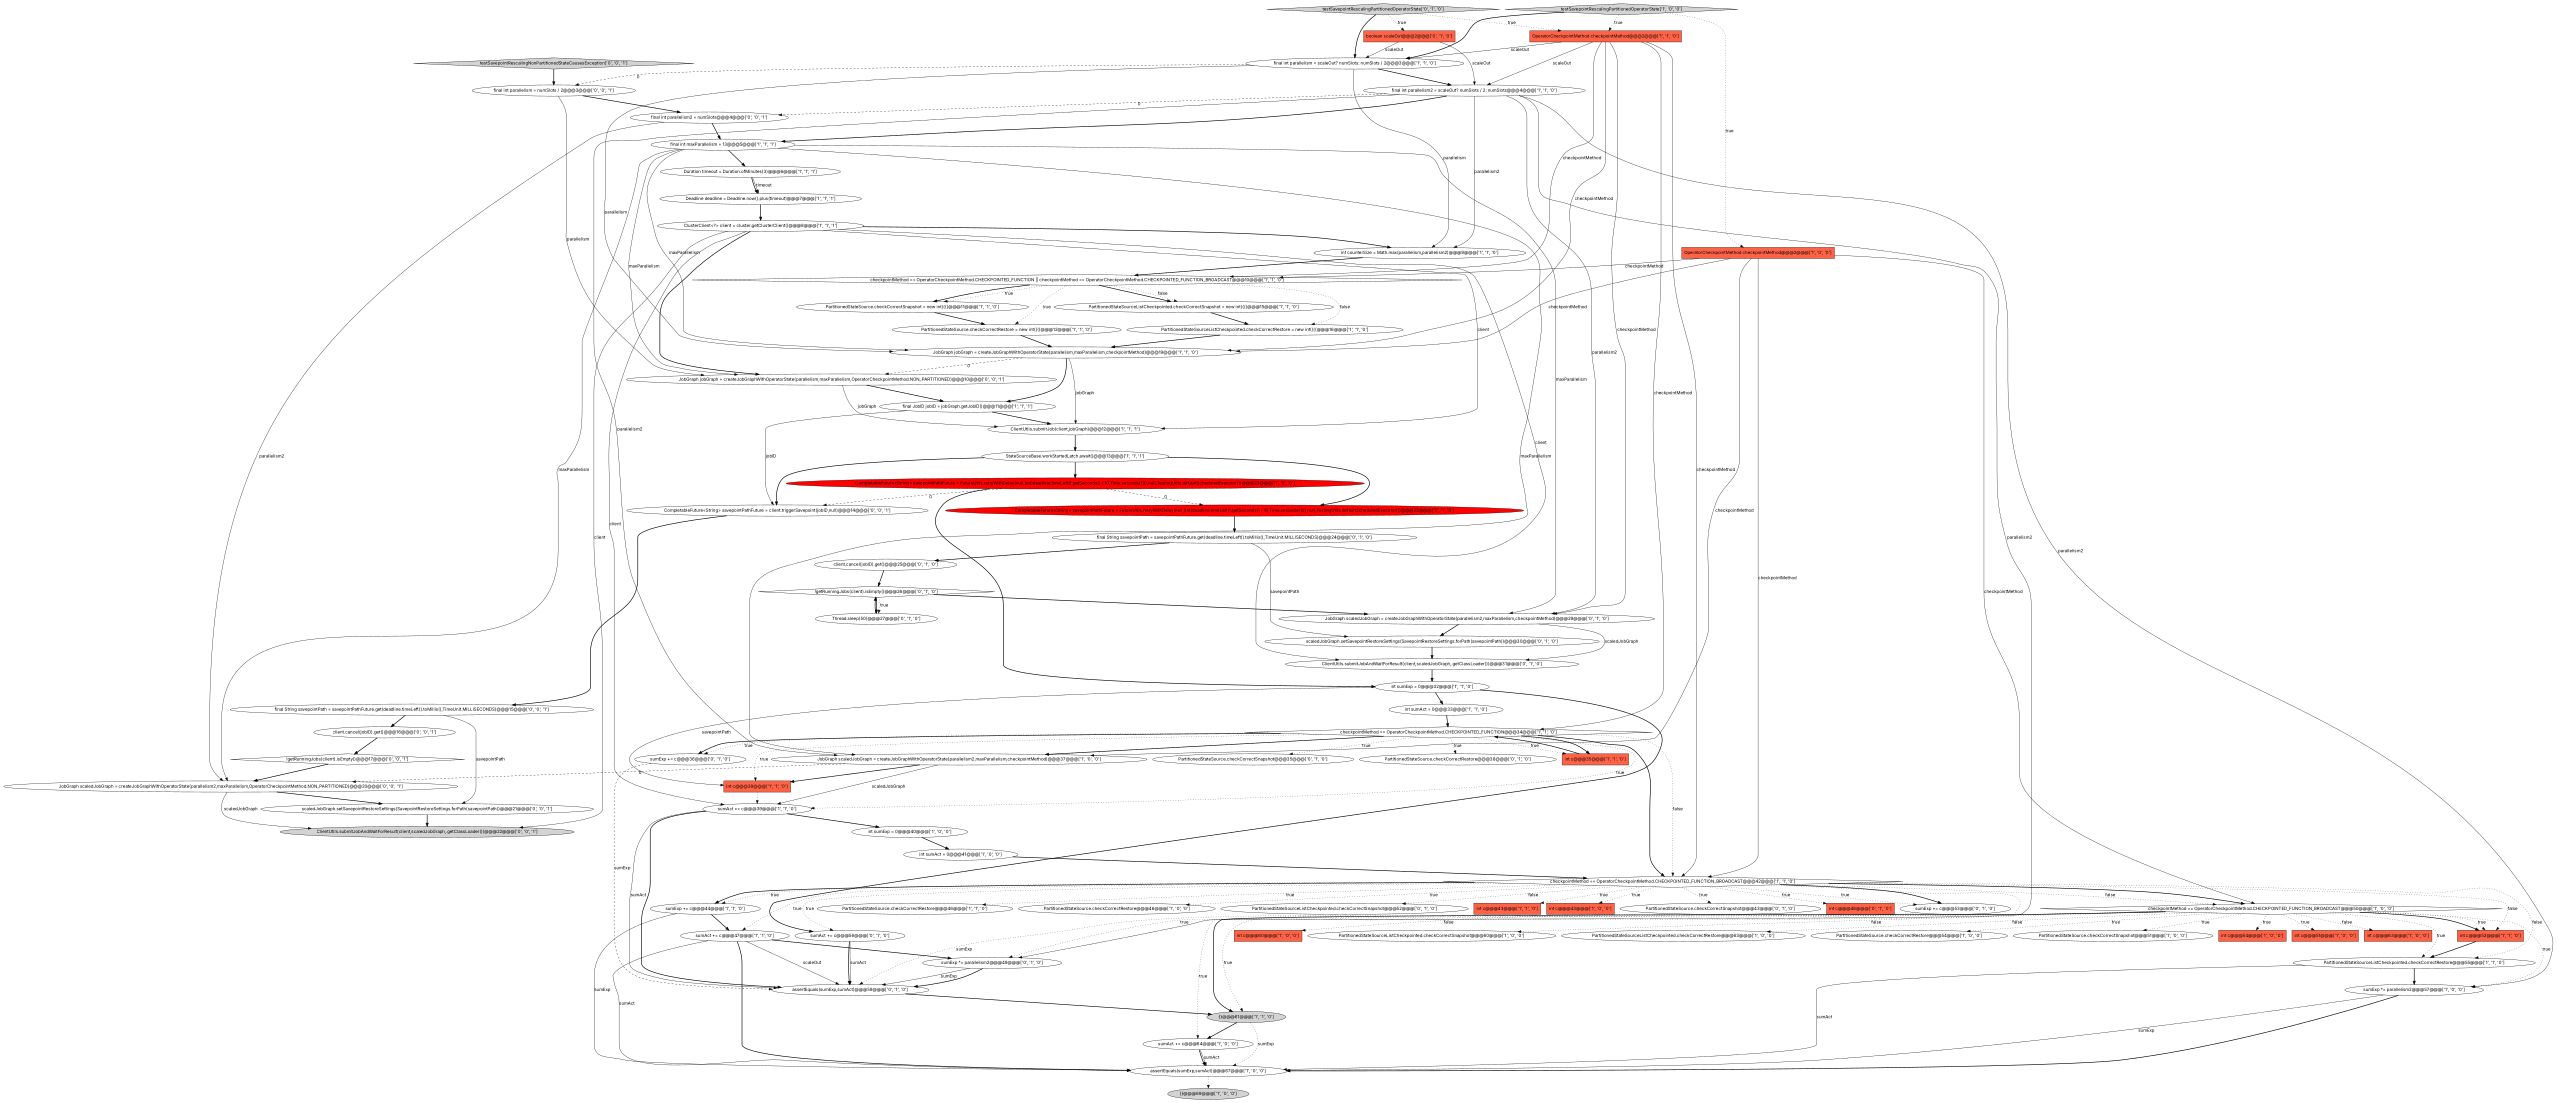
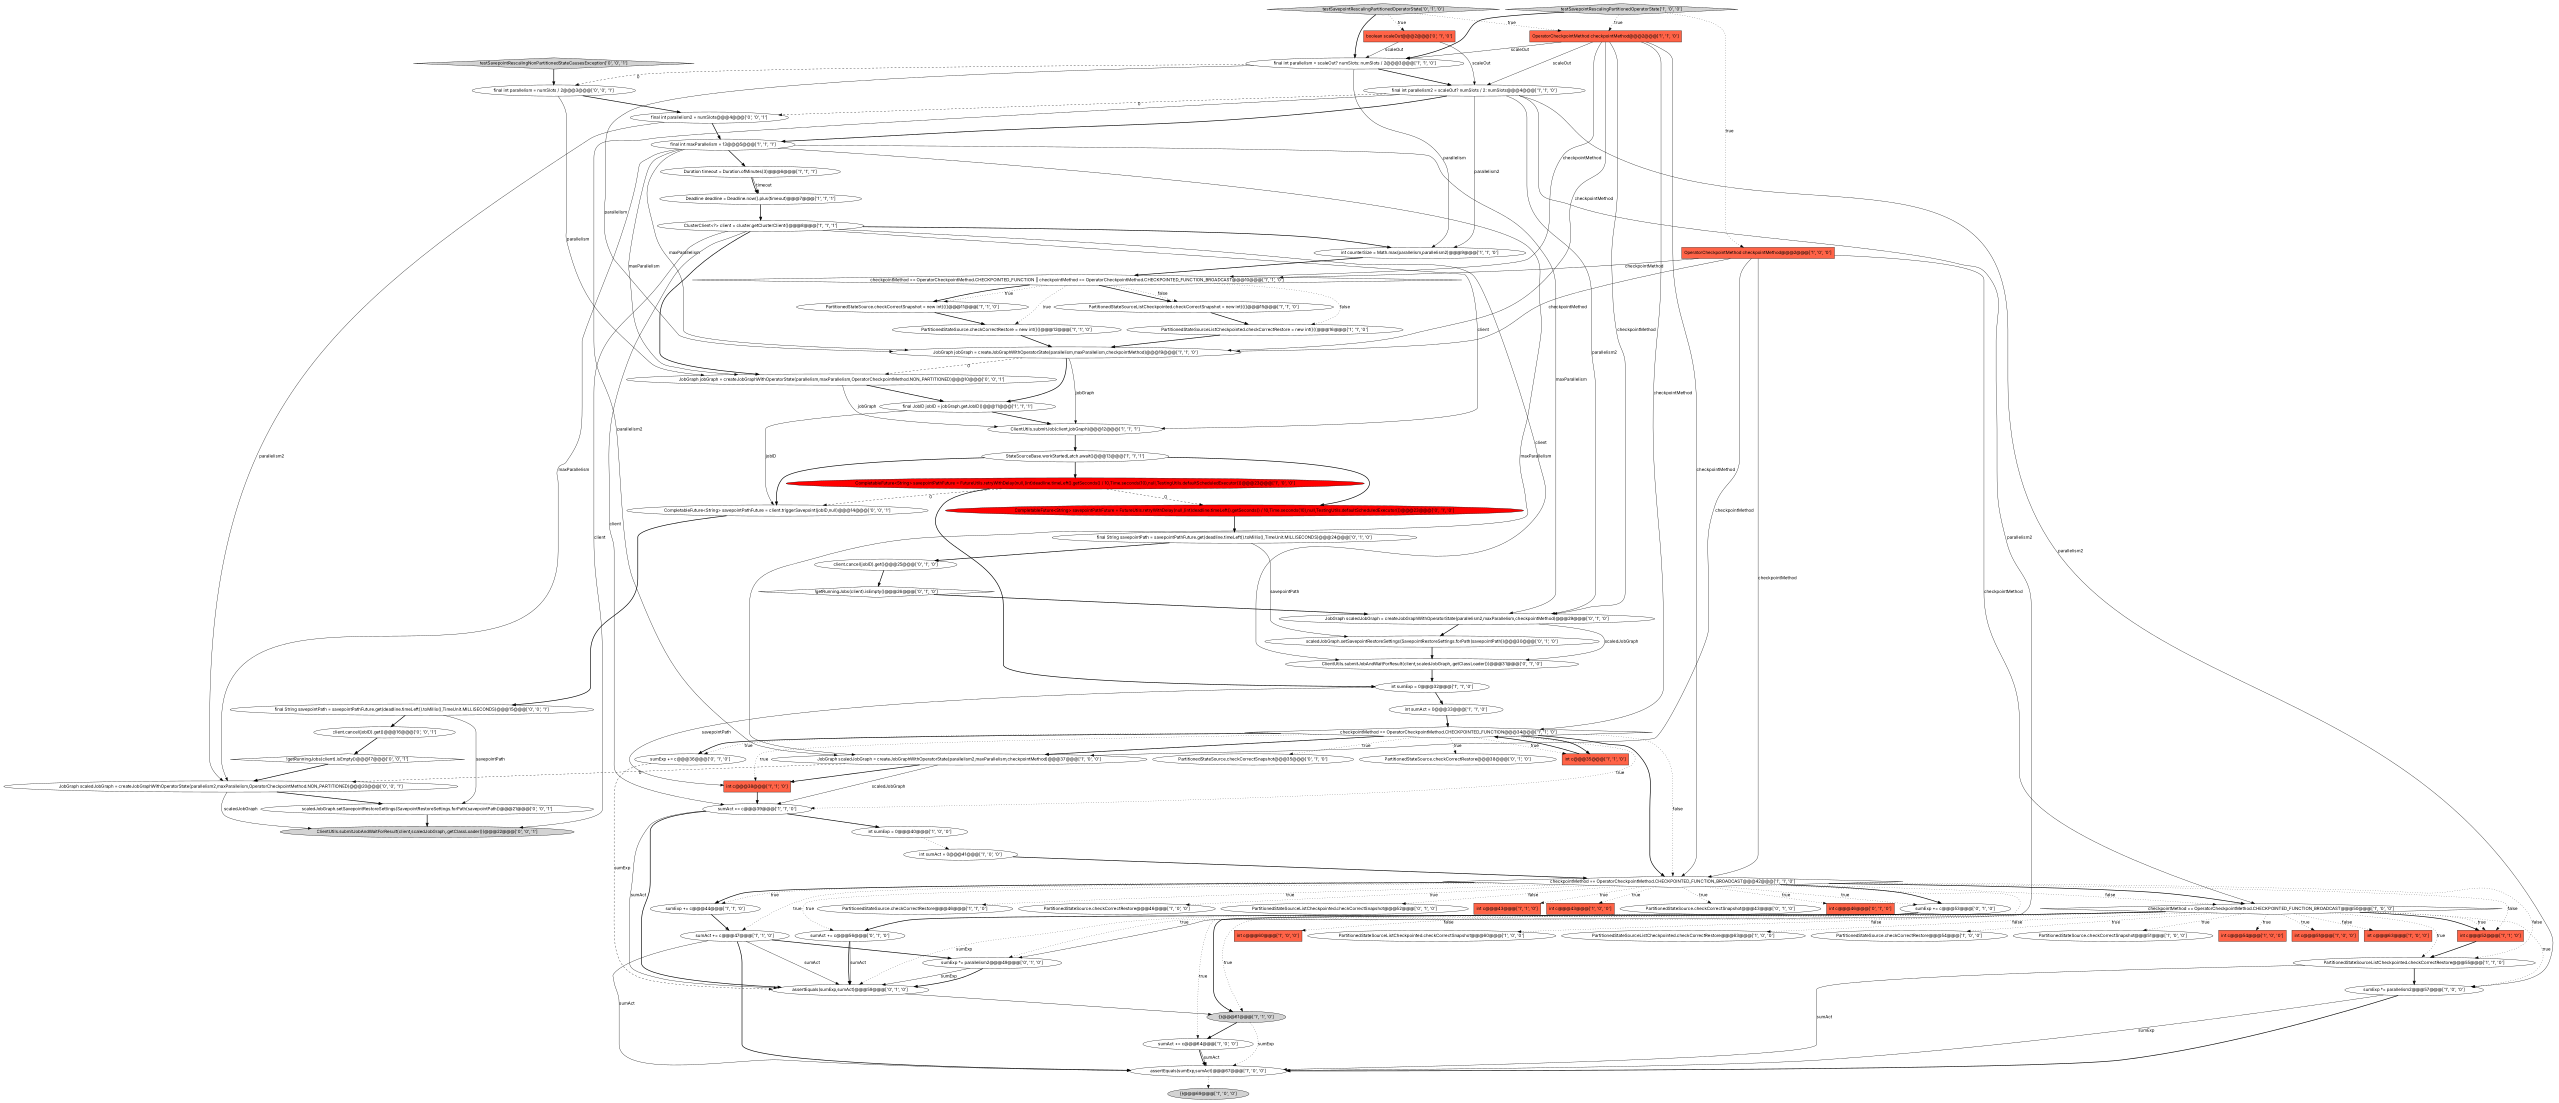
node "Thread.sleep(50)@@@27@@@['0', '1', '0']": removed
edge "int c@@@38@@@['1', '1', '0']" -> "sumAct += c@@@39@@@['1', '1', '0']": style dotted -> bold
edge "int sumExp = 0@@@32@@@['1', '1', '0']" -> "sumAct += c@@@56@@@['0', '1', '0']": now "sumExp += c@@@53@@@['0', '1', '0']" -> "sumAct += c@@@56@@@['0', '1', '0']"
edge "int sumExp = 0@@@40@@@['1', '0', '0']" -> "int sumAct = 0@@@41@@@['1', '0', '0']": style bold -> dotted
edge "sumAct += c@@@47@@@['1', '1', '0']" -> "assertEquals(sumExp,sumAct)@@@59@@@['0', '1', '0']": label "scaleOut" -> "sumAct"
edge "assertEquals(sumExp,sumAct)@@@59@@@['0', '1', '0']" -> "{}@@@61@@@['1', '1', '0']": style bold -> solid
edge "sumExp += c@@@44@@@['1', '1', '0']" -> "assertEquals(sumExp,sumAct)@@@67@@@['1', '0', '0']": removed, label "sumExp"
